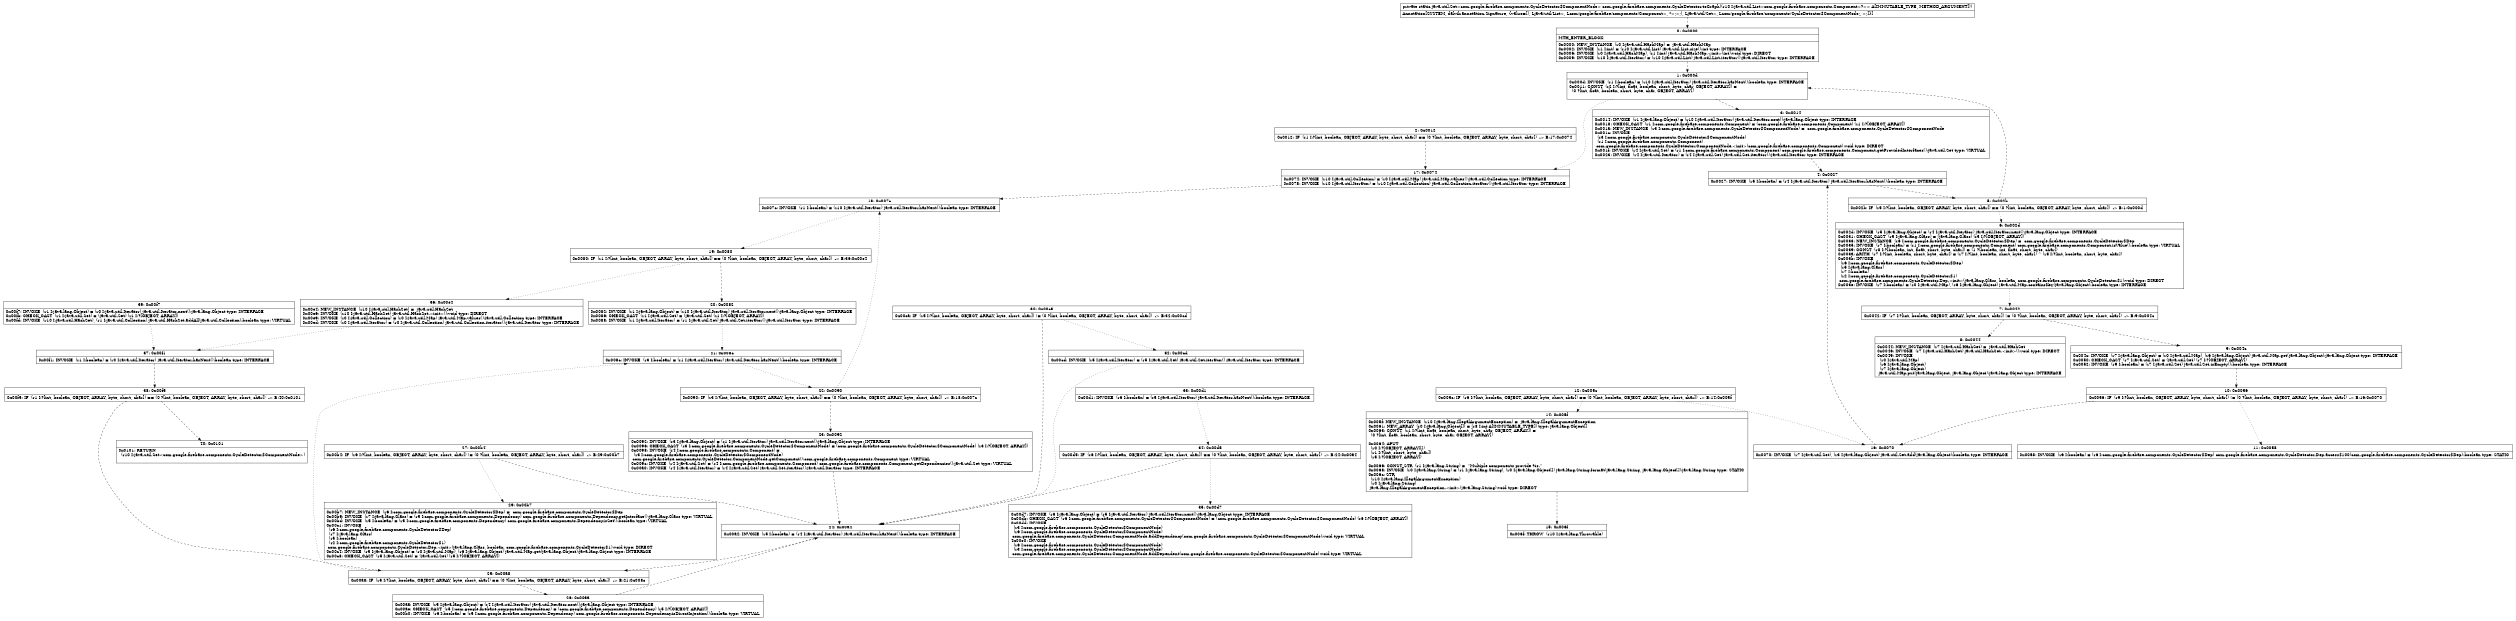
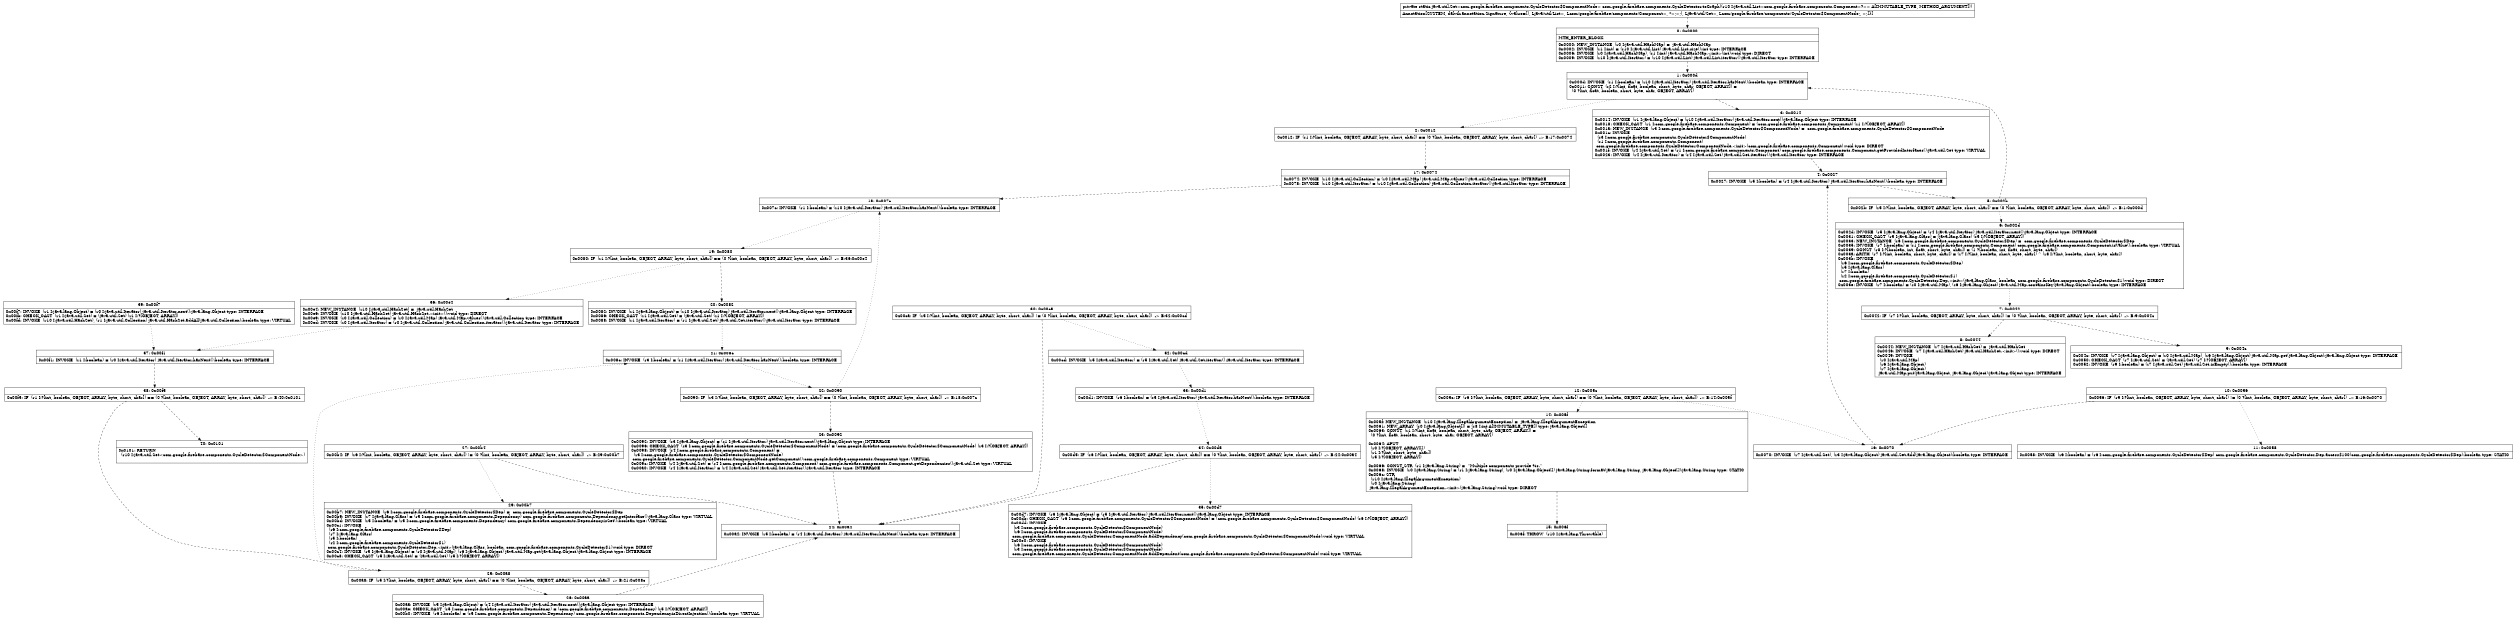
edge "1: 0x000d" -> "17: 0x0074": now "1: 0x000d" -> "2: 0x0012"
edge "9: 0x004c" -> "10: 0x0056": removed
edge "32: 0x00cd" -> "24: 0x00a4": now "32: 0x00cd" -> "33: 0x00d1"
edge "24: 0x00a4" -> "25: 0x00a8": removed
